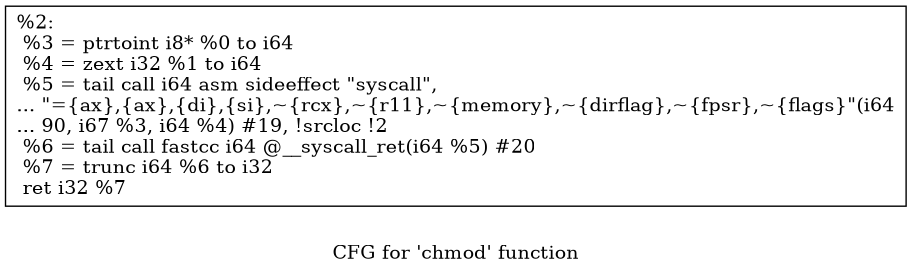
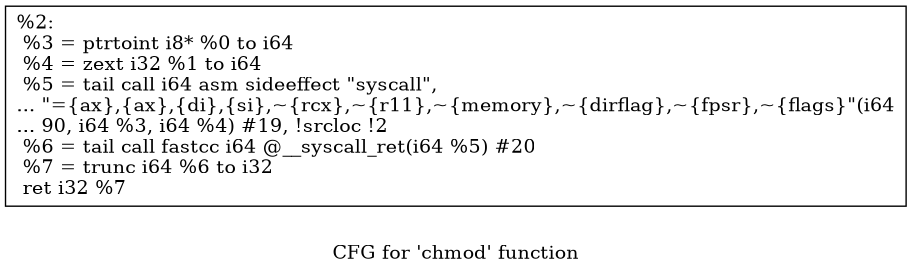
node "%2:": text "... 90, i67 %3, i64 %4) #19, !srcloc !2" -> "... 90, i64 %3, i64 %4) #19, !srcloc !2"
